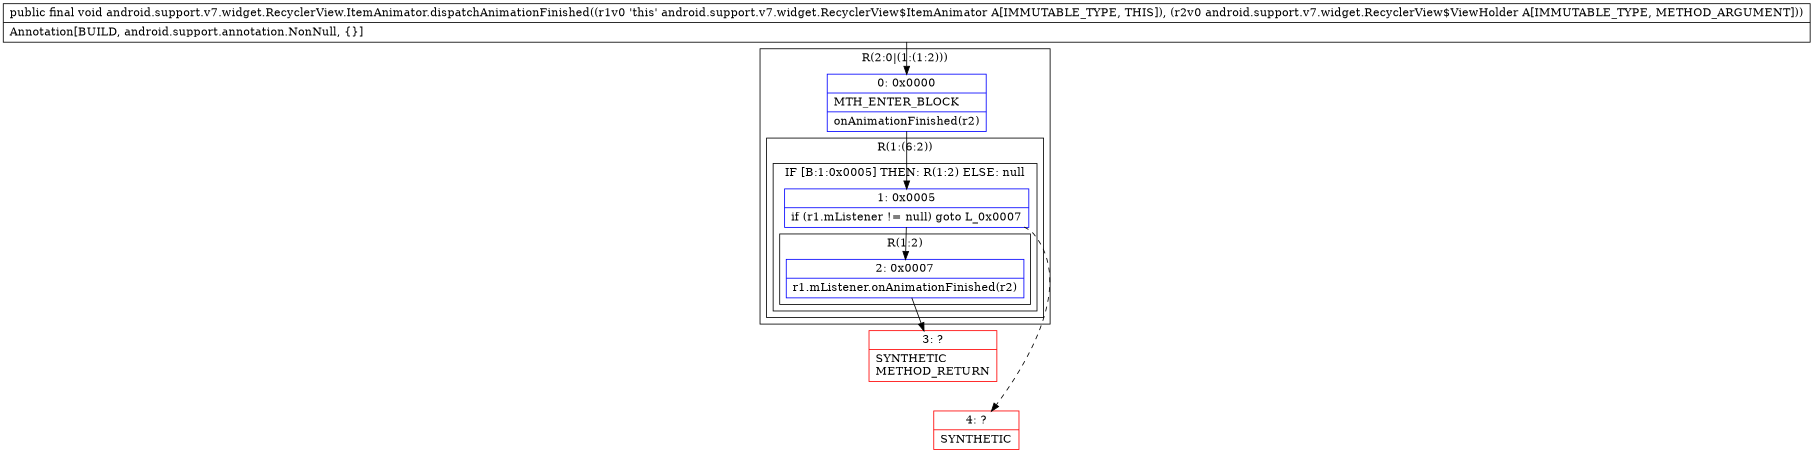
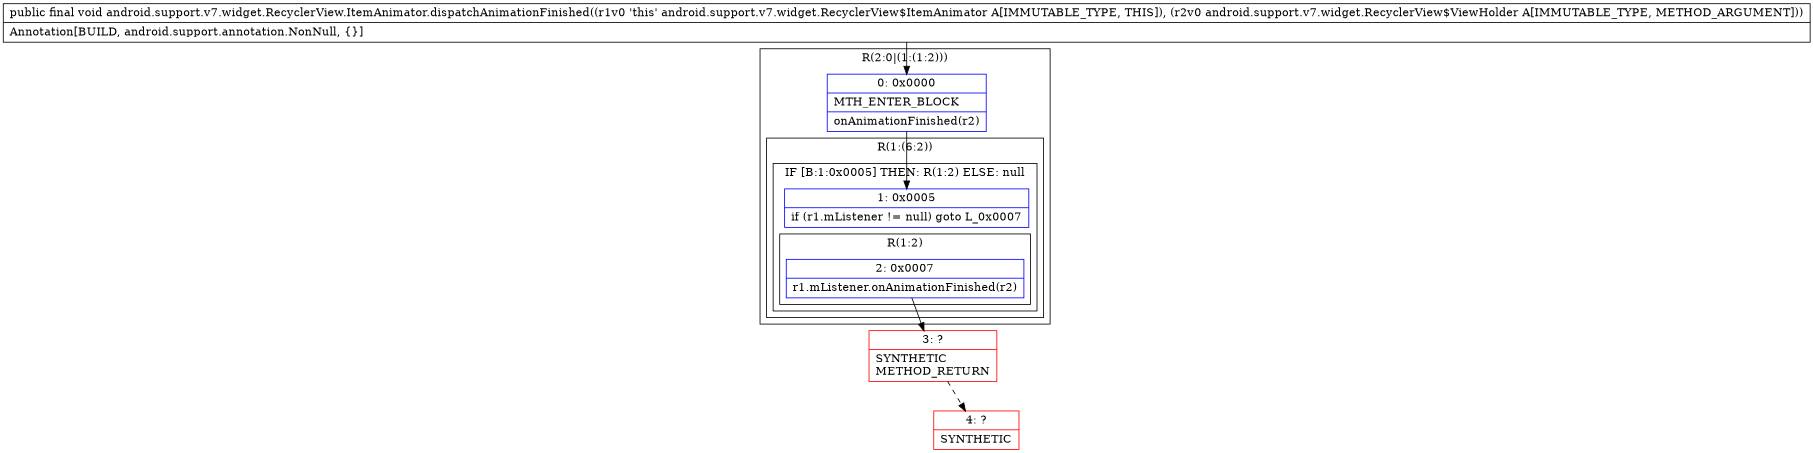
edge "1: 0x0005" -> "2: 0x0007": removed
edge "1: 0x0005" -> "4: ?": now "3: ?" -> "4: ?"
